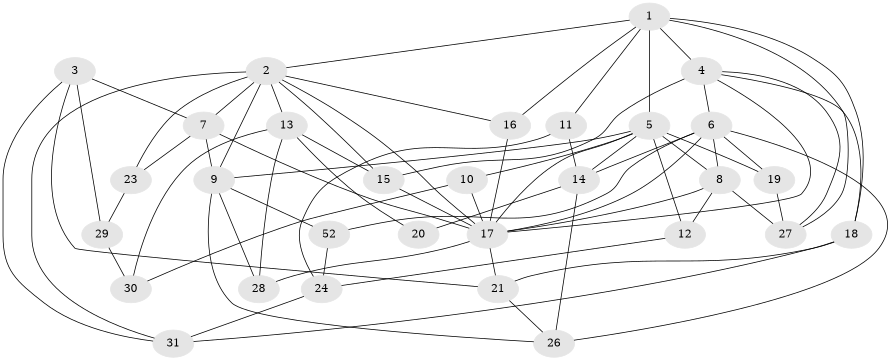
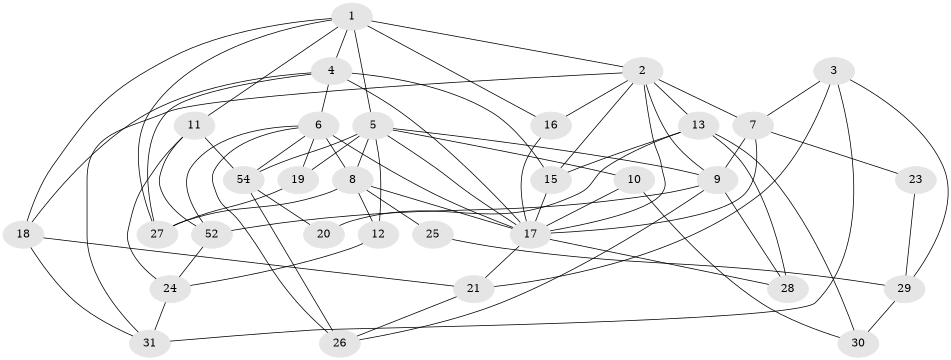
edge "2" -- "23": removed
node "14": label "14" -> "54"
edge "11" -- "52": added
node "25": added
